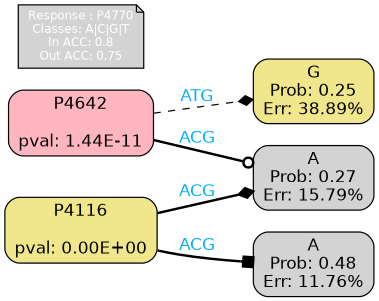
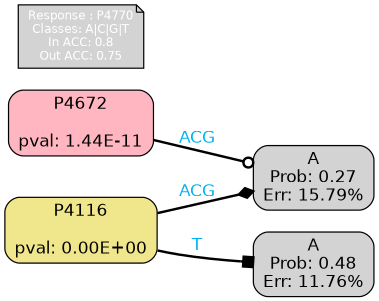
node "G Prob: 0.25 Err: 38.89%": removed
node "P4642 pval: 1.44E-11": label "P4642 pval: 1.44E-11" -> "P4672 pval: 1.44E-11"
edge "P4116 pval: 0.00E+00" -> "A Prob: 0.48 Err: 11.76%": label "ACG" -> "T"
